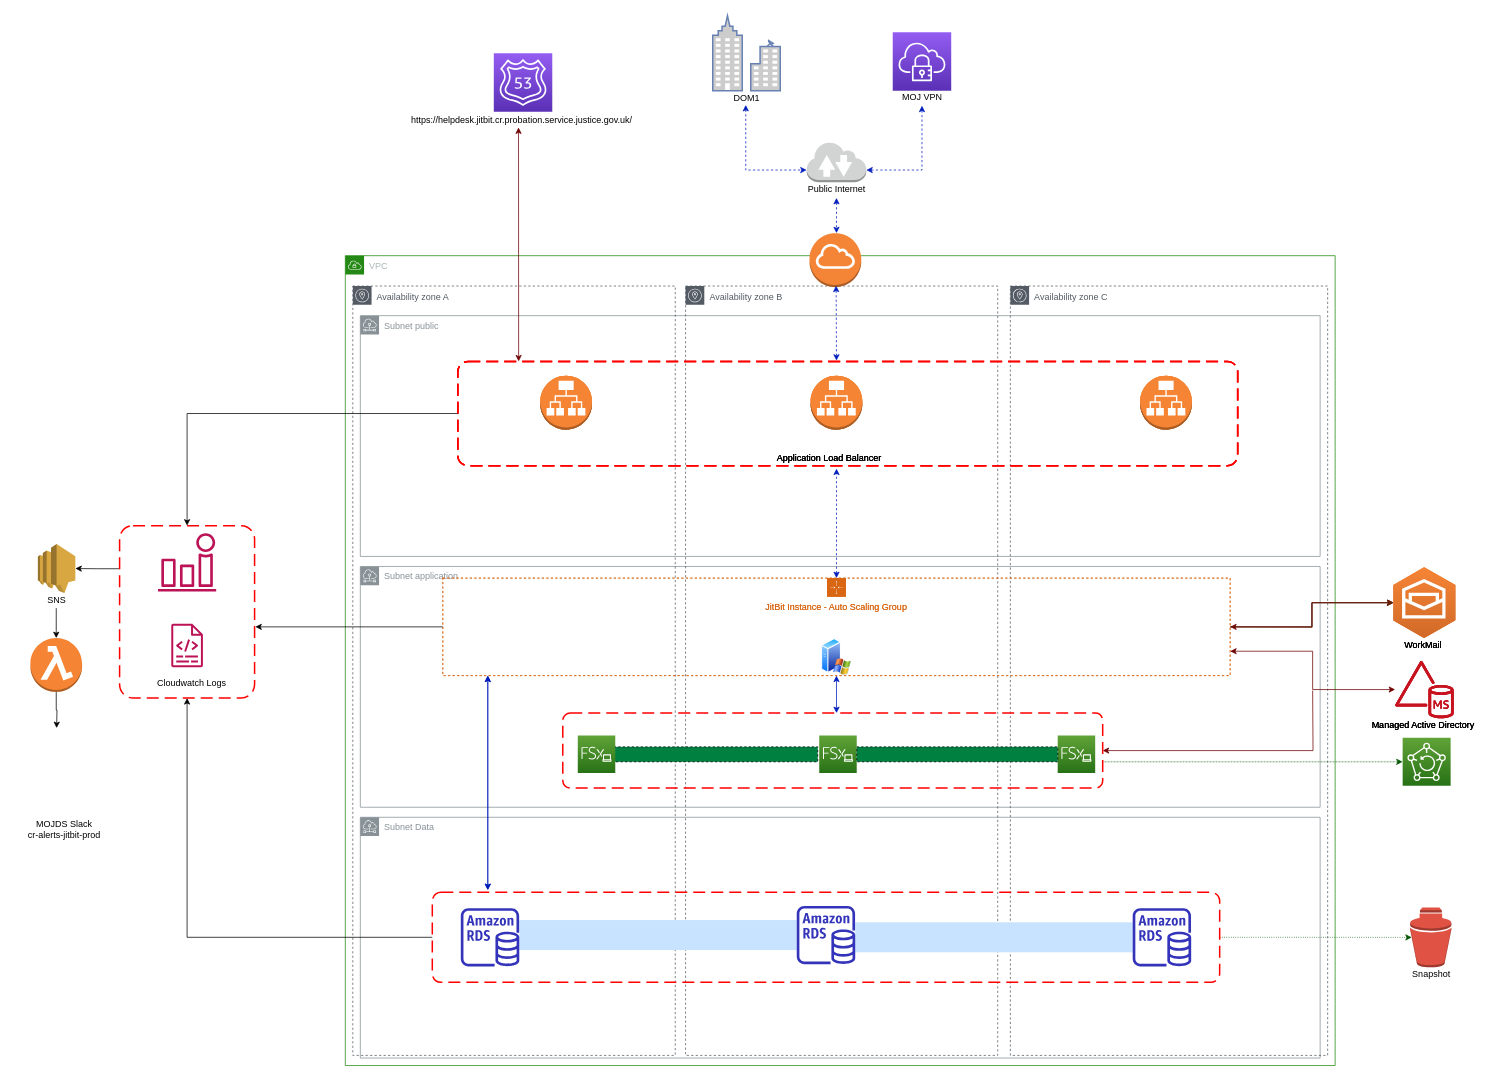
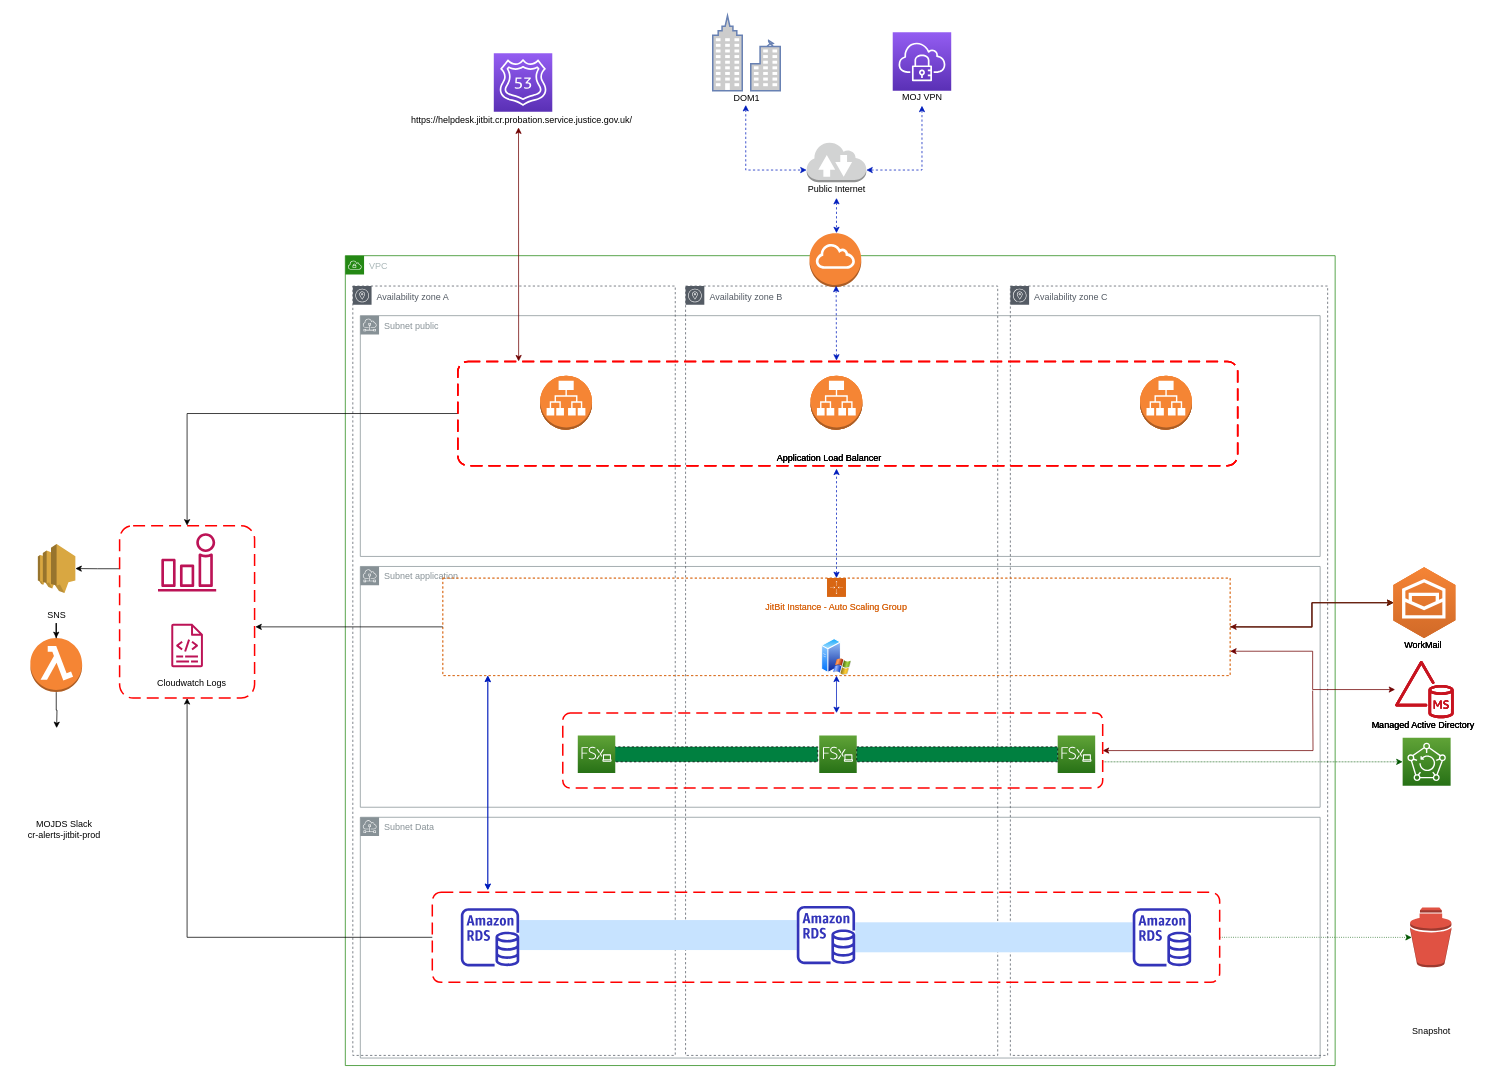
node "SNS": moved (56, 600) -> (56, 615)
node "Snapshot": moved (1431, 975) -> (1431, 1031)
